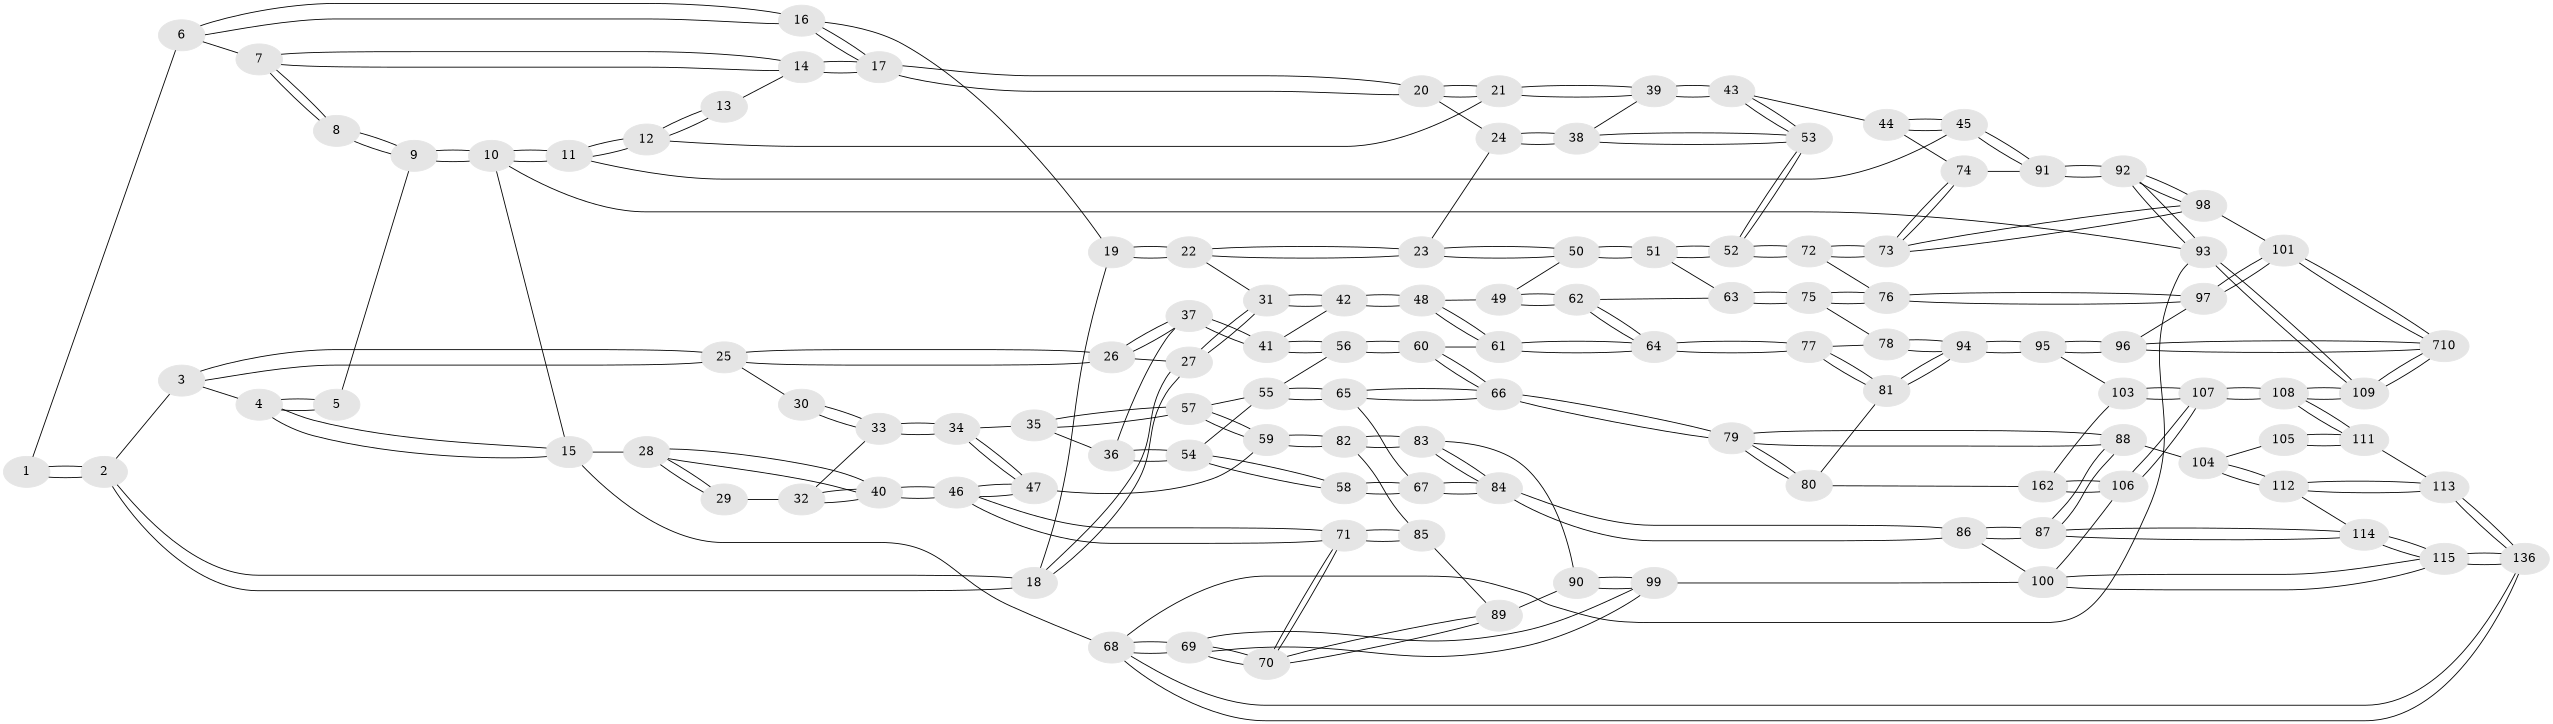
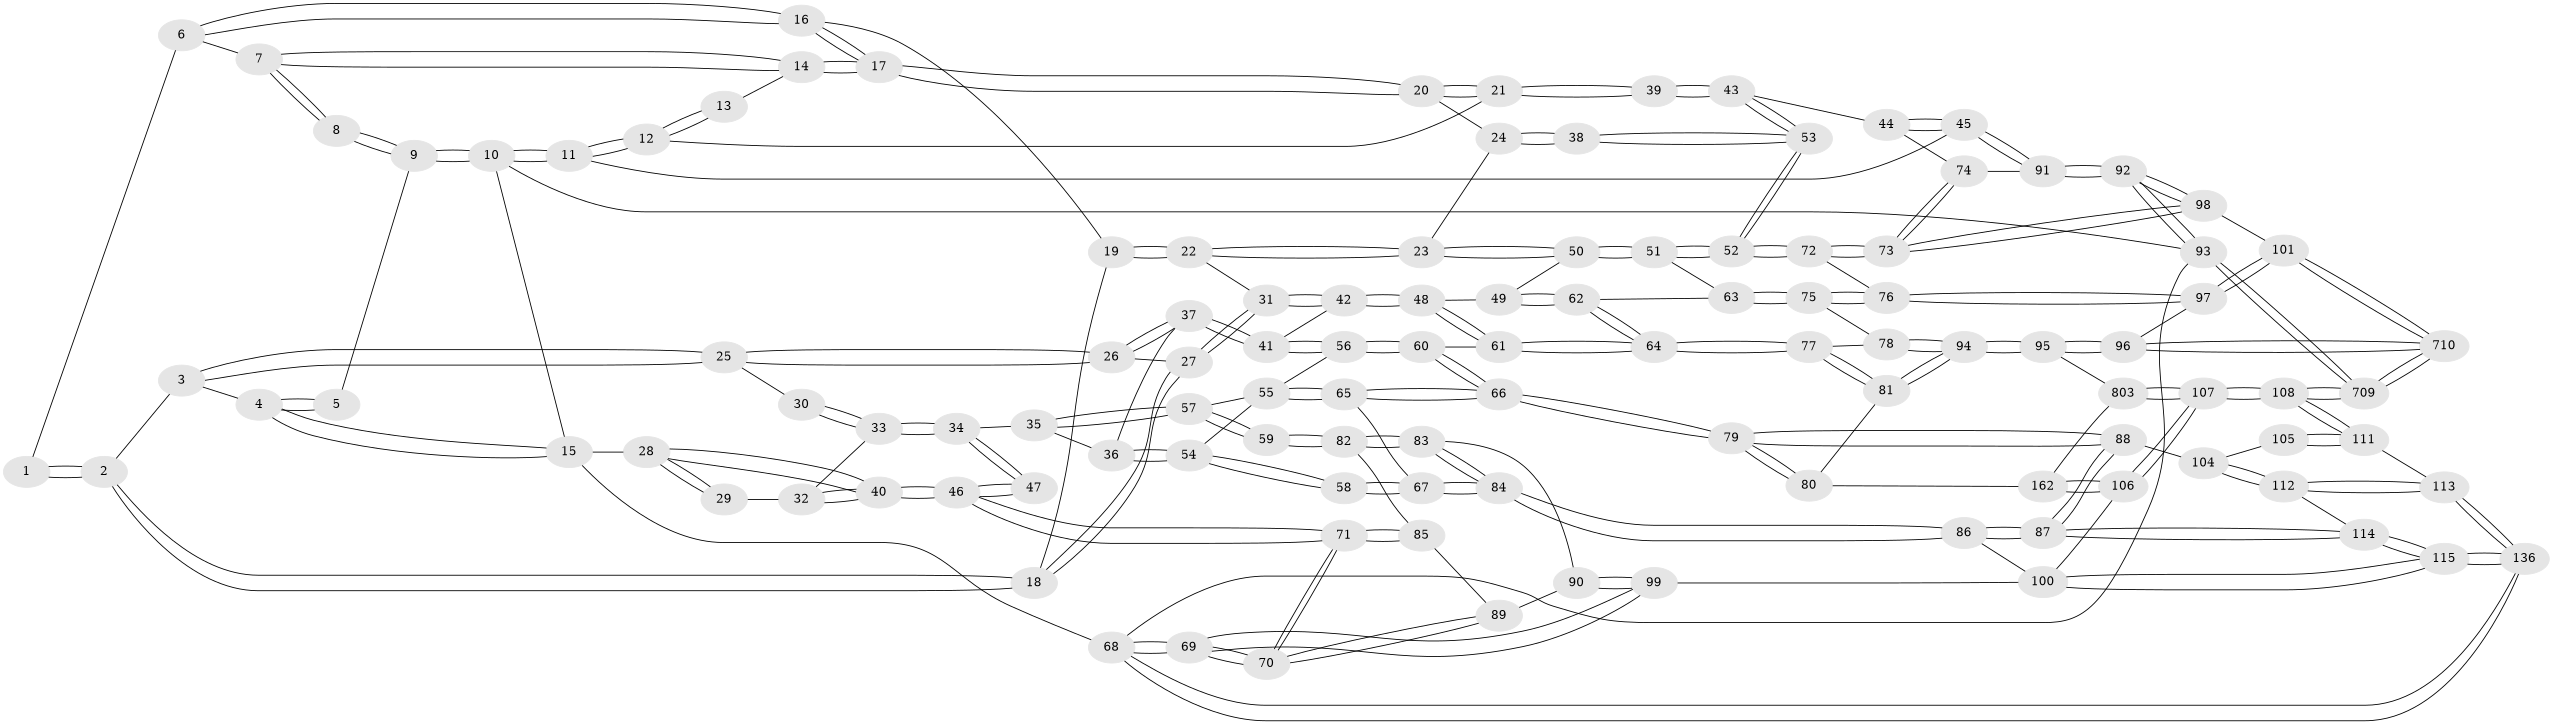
edge "39" -- "38": removed
node "103": label "103" -> "803"
node "109": label "109" -> "709"
edge "59" -- "47": removed
